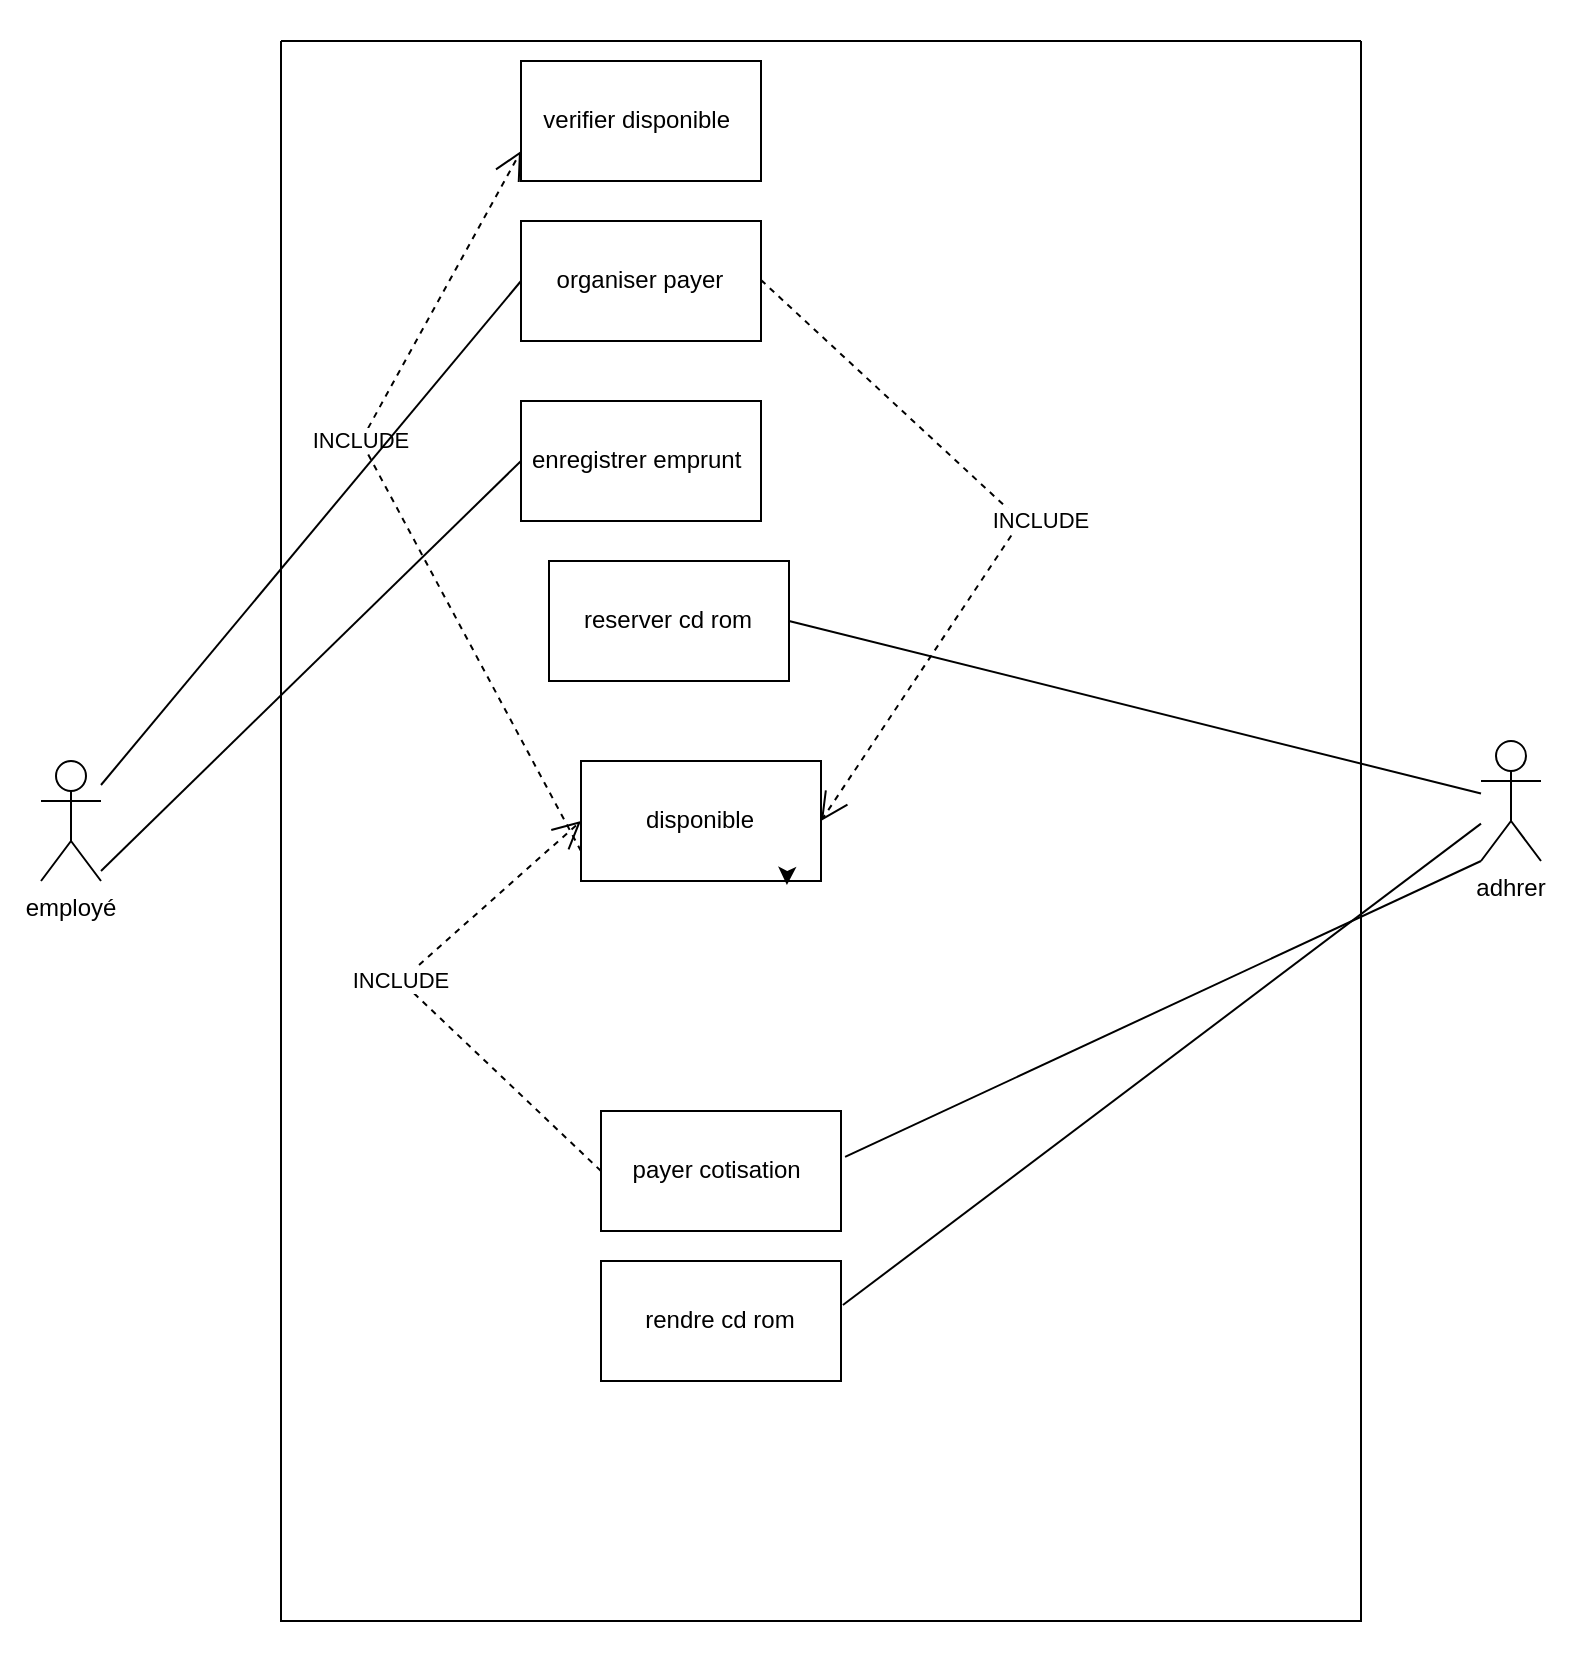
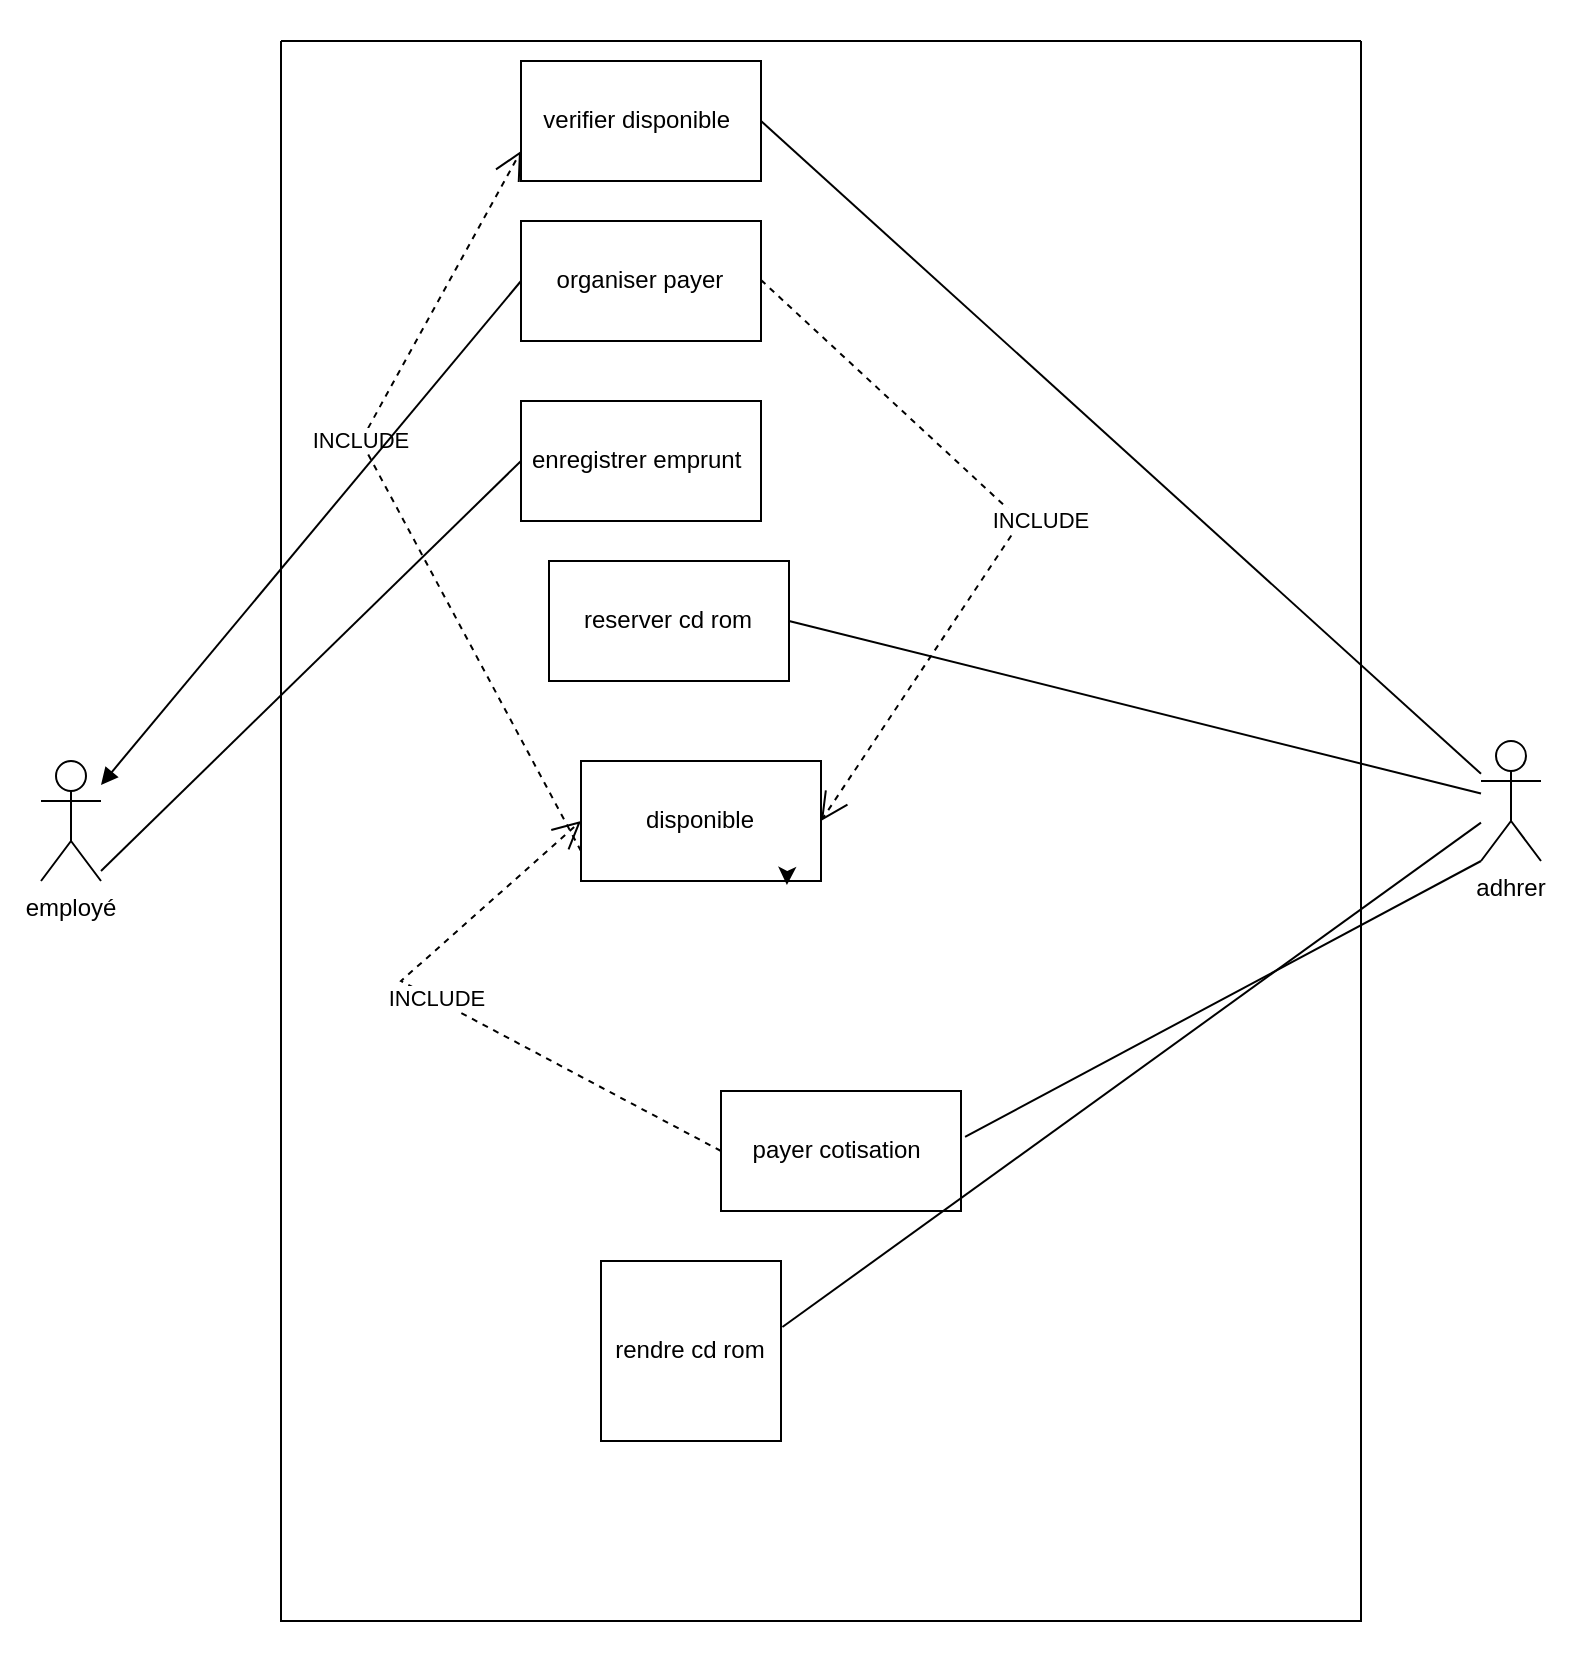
edge "verifier disponible" -- "adhrer": added
edge "organiser payer" -- "employé": arrowhead none -> block
node "payer cotisation": moved (721, 1171) -> (841, 1151)
node "rendre cd rom": size 240x120 -> 180x180
